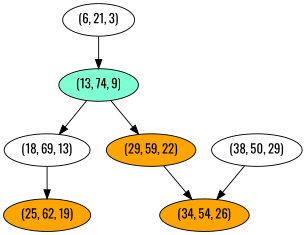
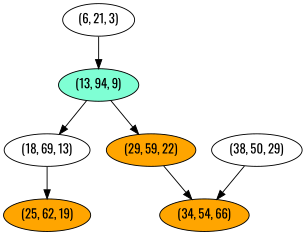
node "(13, 74, 9)": label "(13, 74, 9)" -> "(13, 94, 9)"
node "(34, 54, 26)": label "(34, 54, 26)" -> "(34, 54, 66)"
